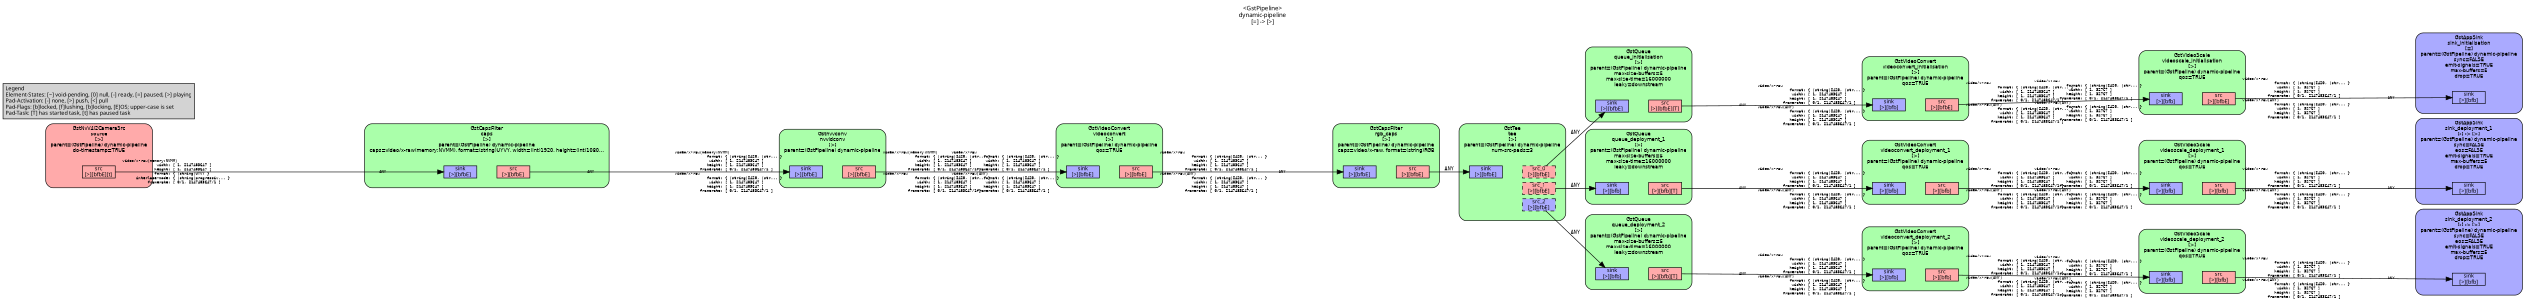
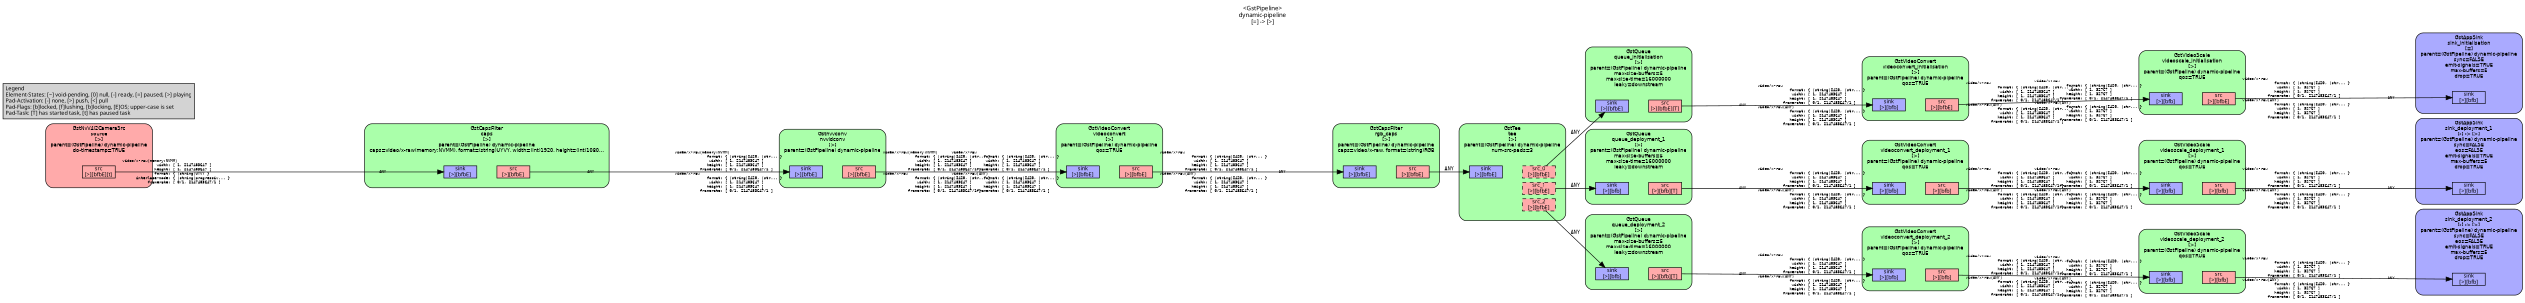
node "src_2 [>][bfbE]": fillcolor #aaaaff -> #ffaaaa
